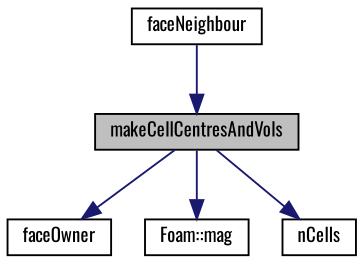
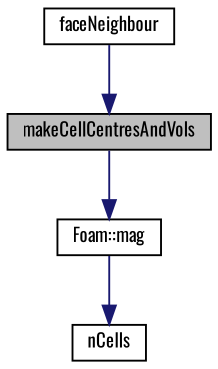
edge "makeCellCentresAndVols" -> "nCells": now "Foam::mag" -> "nCells"
node "faceOwner": removed
